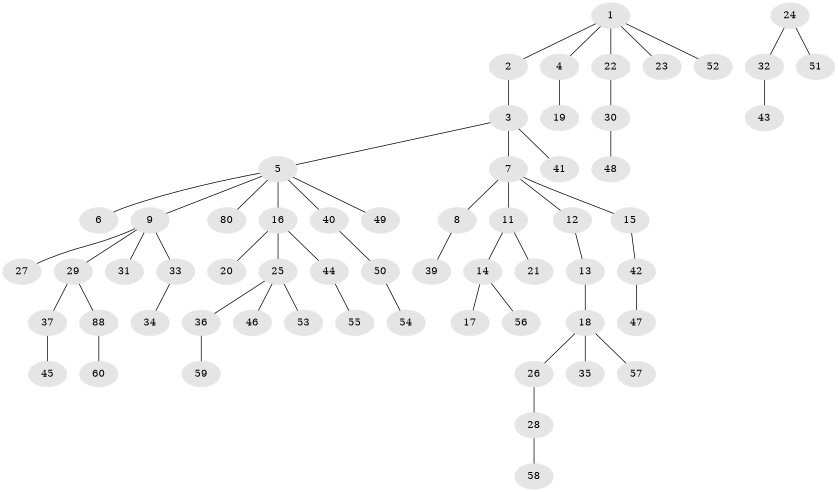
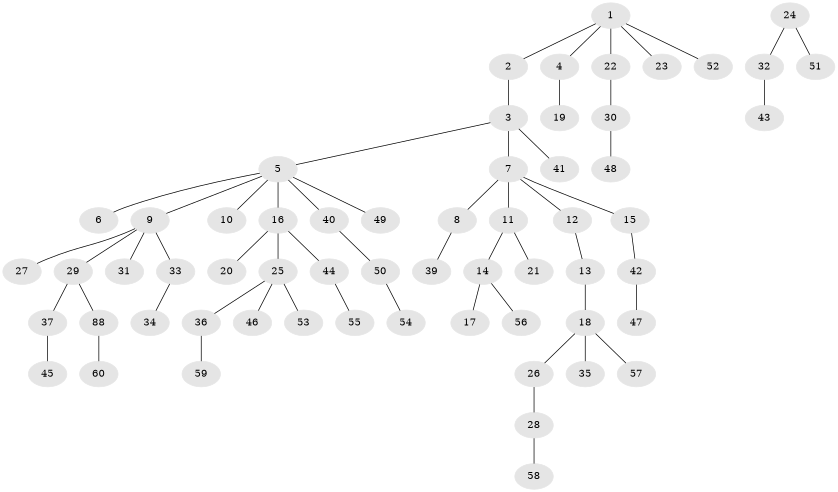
node "80": label "80" -> "10"
